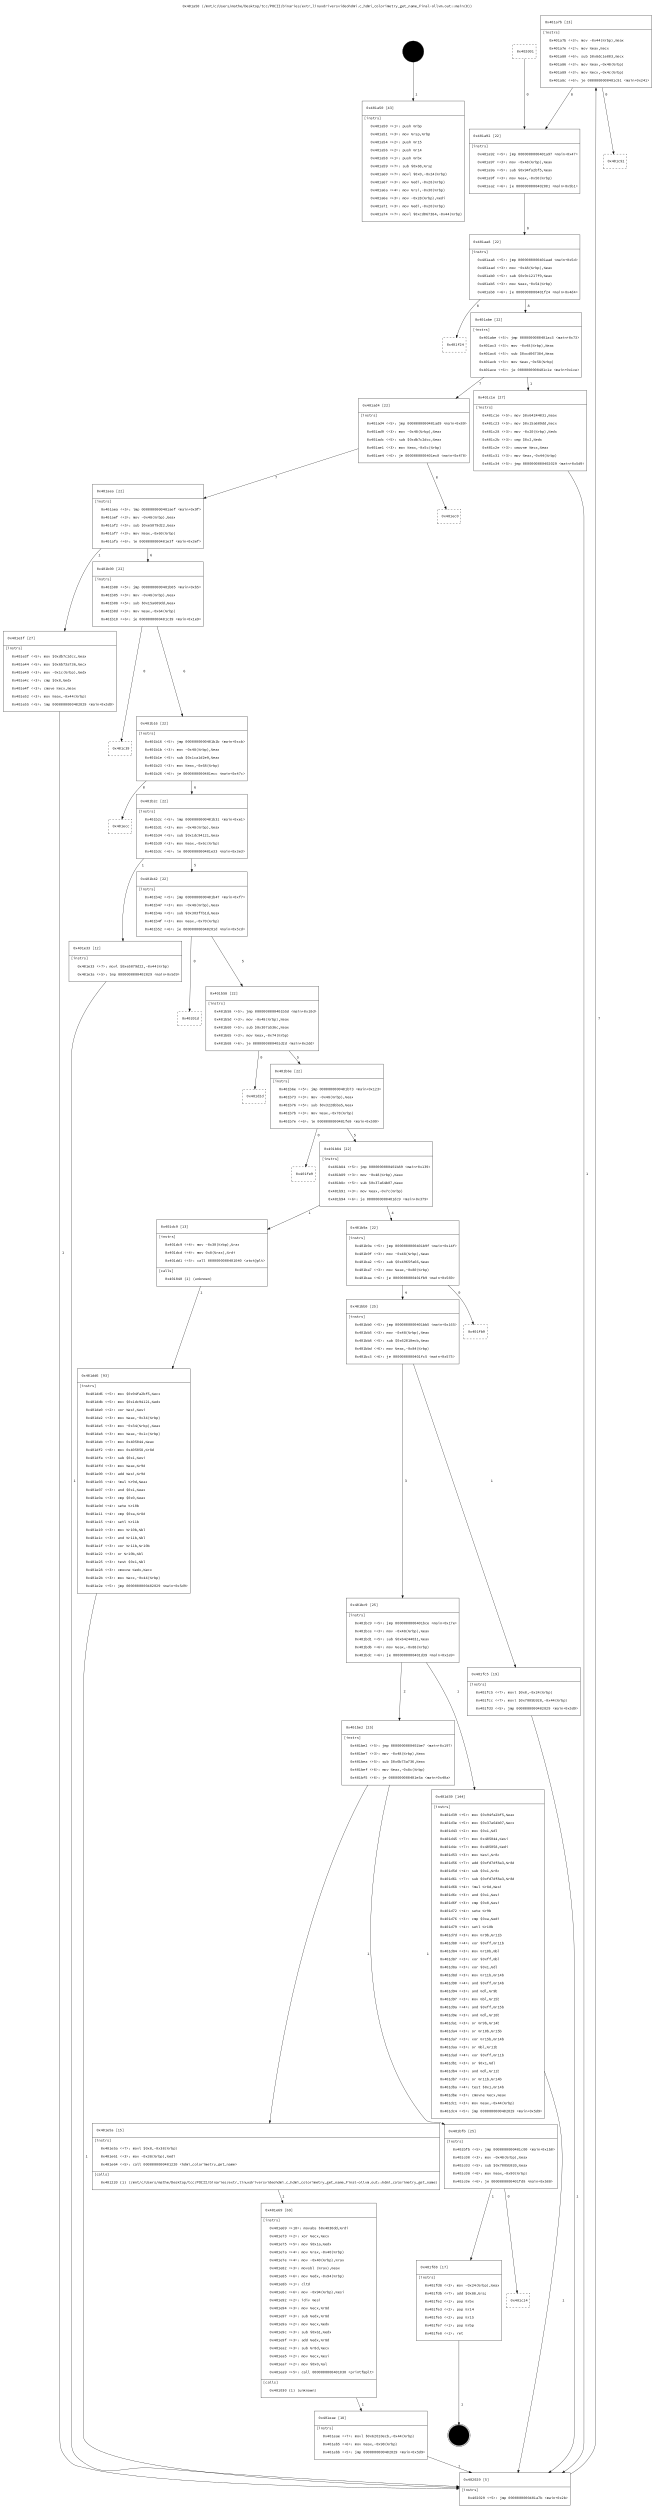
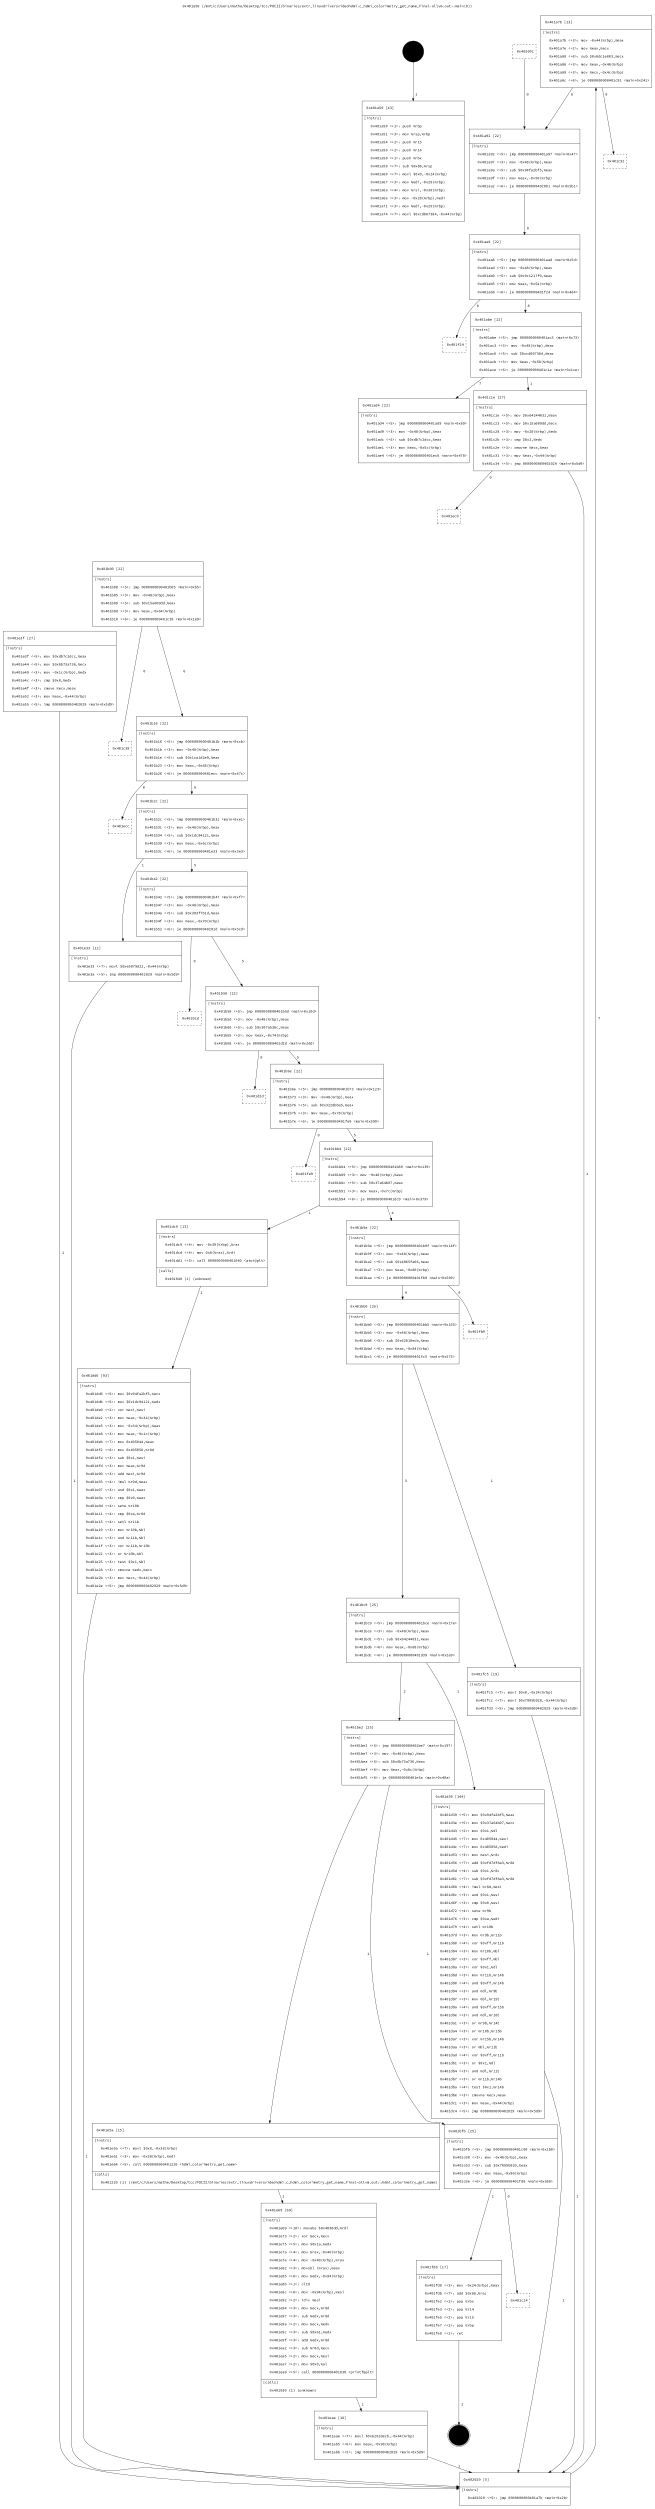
edge "0x401ad4 [22]" -> "0x401ec0": now "0x401c1e [27]" -> "0x401ec0"
node "0x401aea [22]": removed
